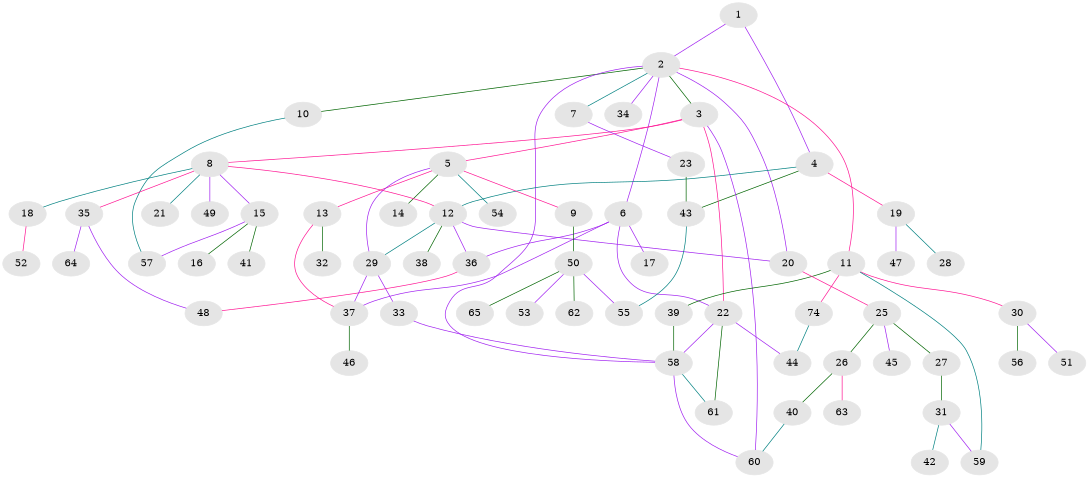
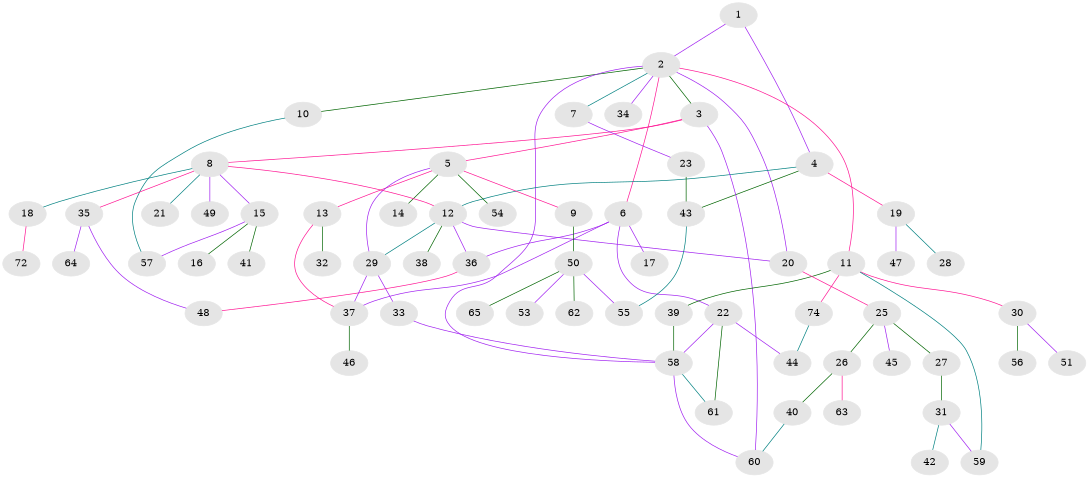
edge "2" -- "6": color purple -> deeppink
edge "5" -- "54": color teal -> darkgreen
edge "3" -- "22": removed
node "52": label "52" -> "72"
